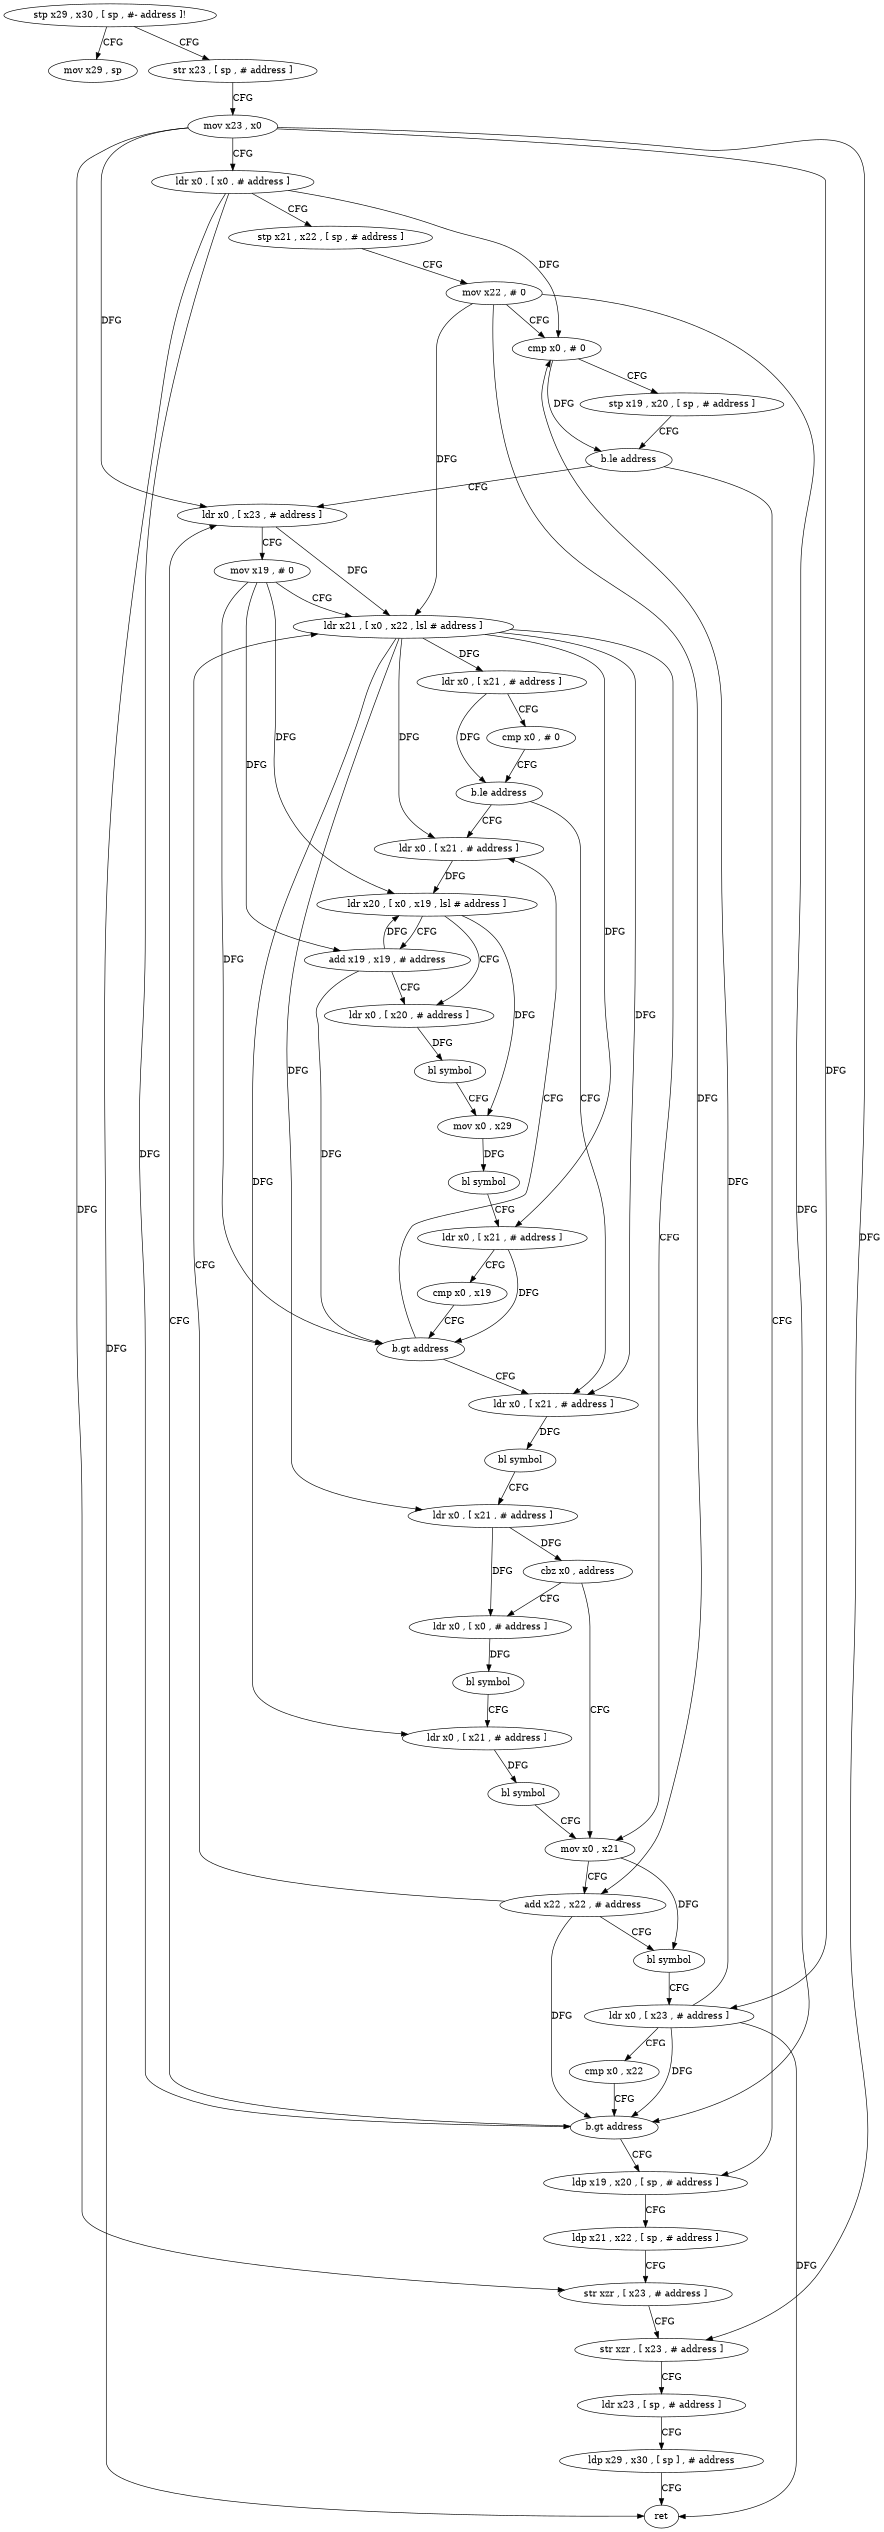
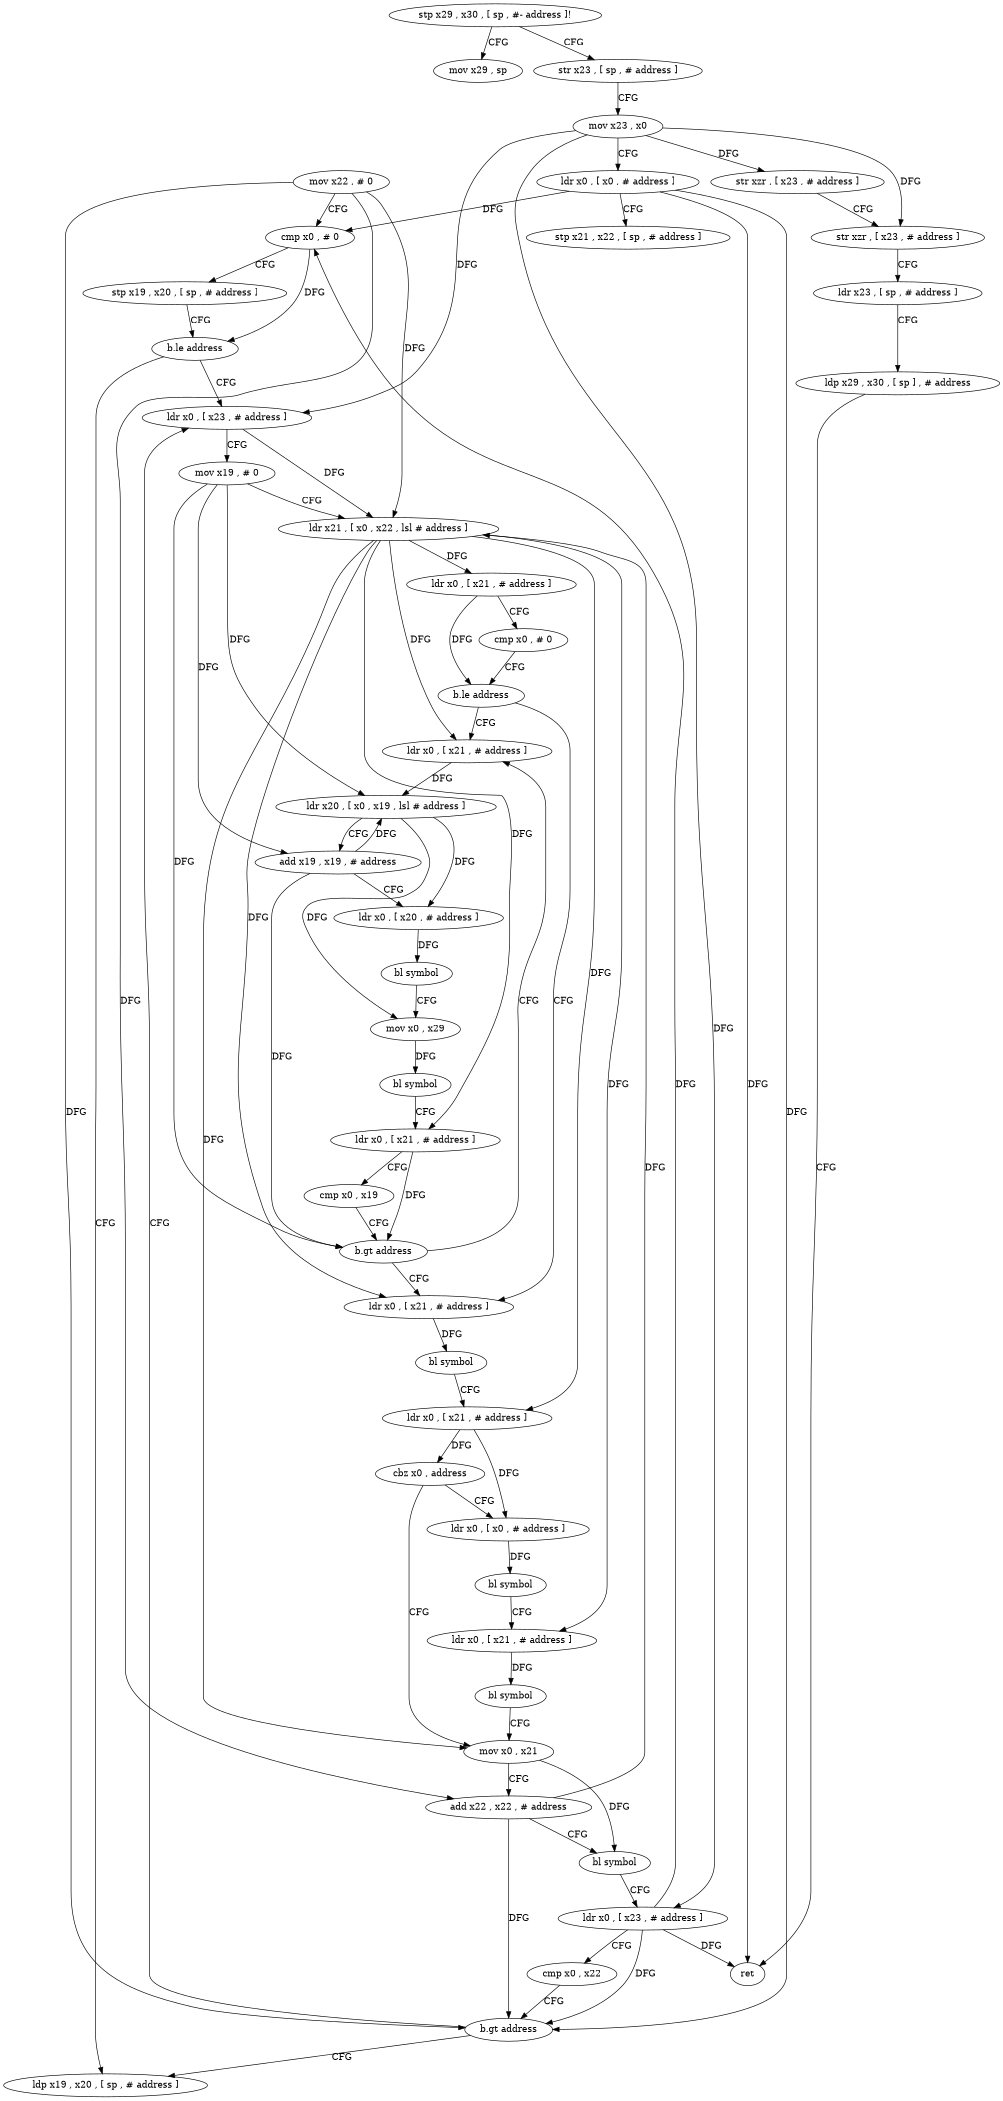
edge "stp x21 , x22 , [ sp , # address ]" -> "mov x22 , # 0": removed, label "CFG"
edge "ldr x20 , [ x0 , x19 , lsl # address ]" -> "ldr x0 , [ x20 , # address ]": label "CFG" -> "DFG"
edge "ldr x21 , [ x0 , x22 , lsl # address ]" -> "mov x0 , x21": label "CFG" -> "DFG"
edge "add x22 , x22 , # address" -> "ldr x21 , [ x0 , x22 , lsl # address ]": label "CFG" -> "DFG"
node "ldp x21 , x22 , [ sp , # address ]": removed
